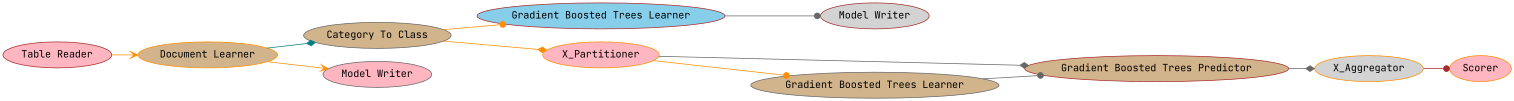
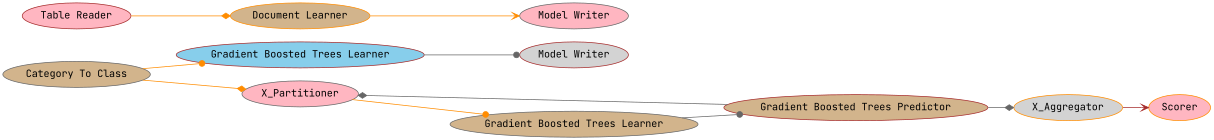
edge "Document Learner" -> "Category To Class": removed
edge "Table Reader" -> "Document Learner": arrowhead vee -> diamond
node "X_Partitioner": color darkorange -> gray40
edge "X_Partitioner" -> "Gradient Boosted Trees Predictor": reversed
edge "X_Aggregator" -> "Scorer": arrowhead dot -> vee
